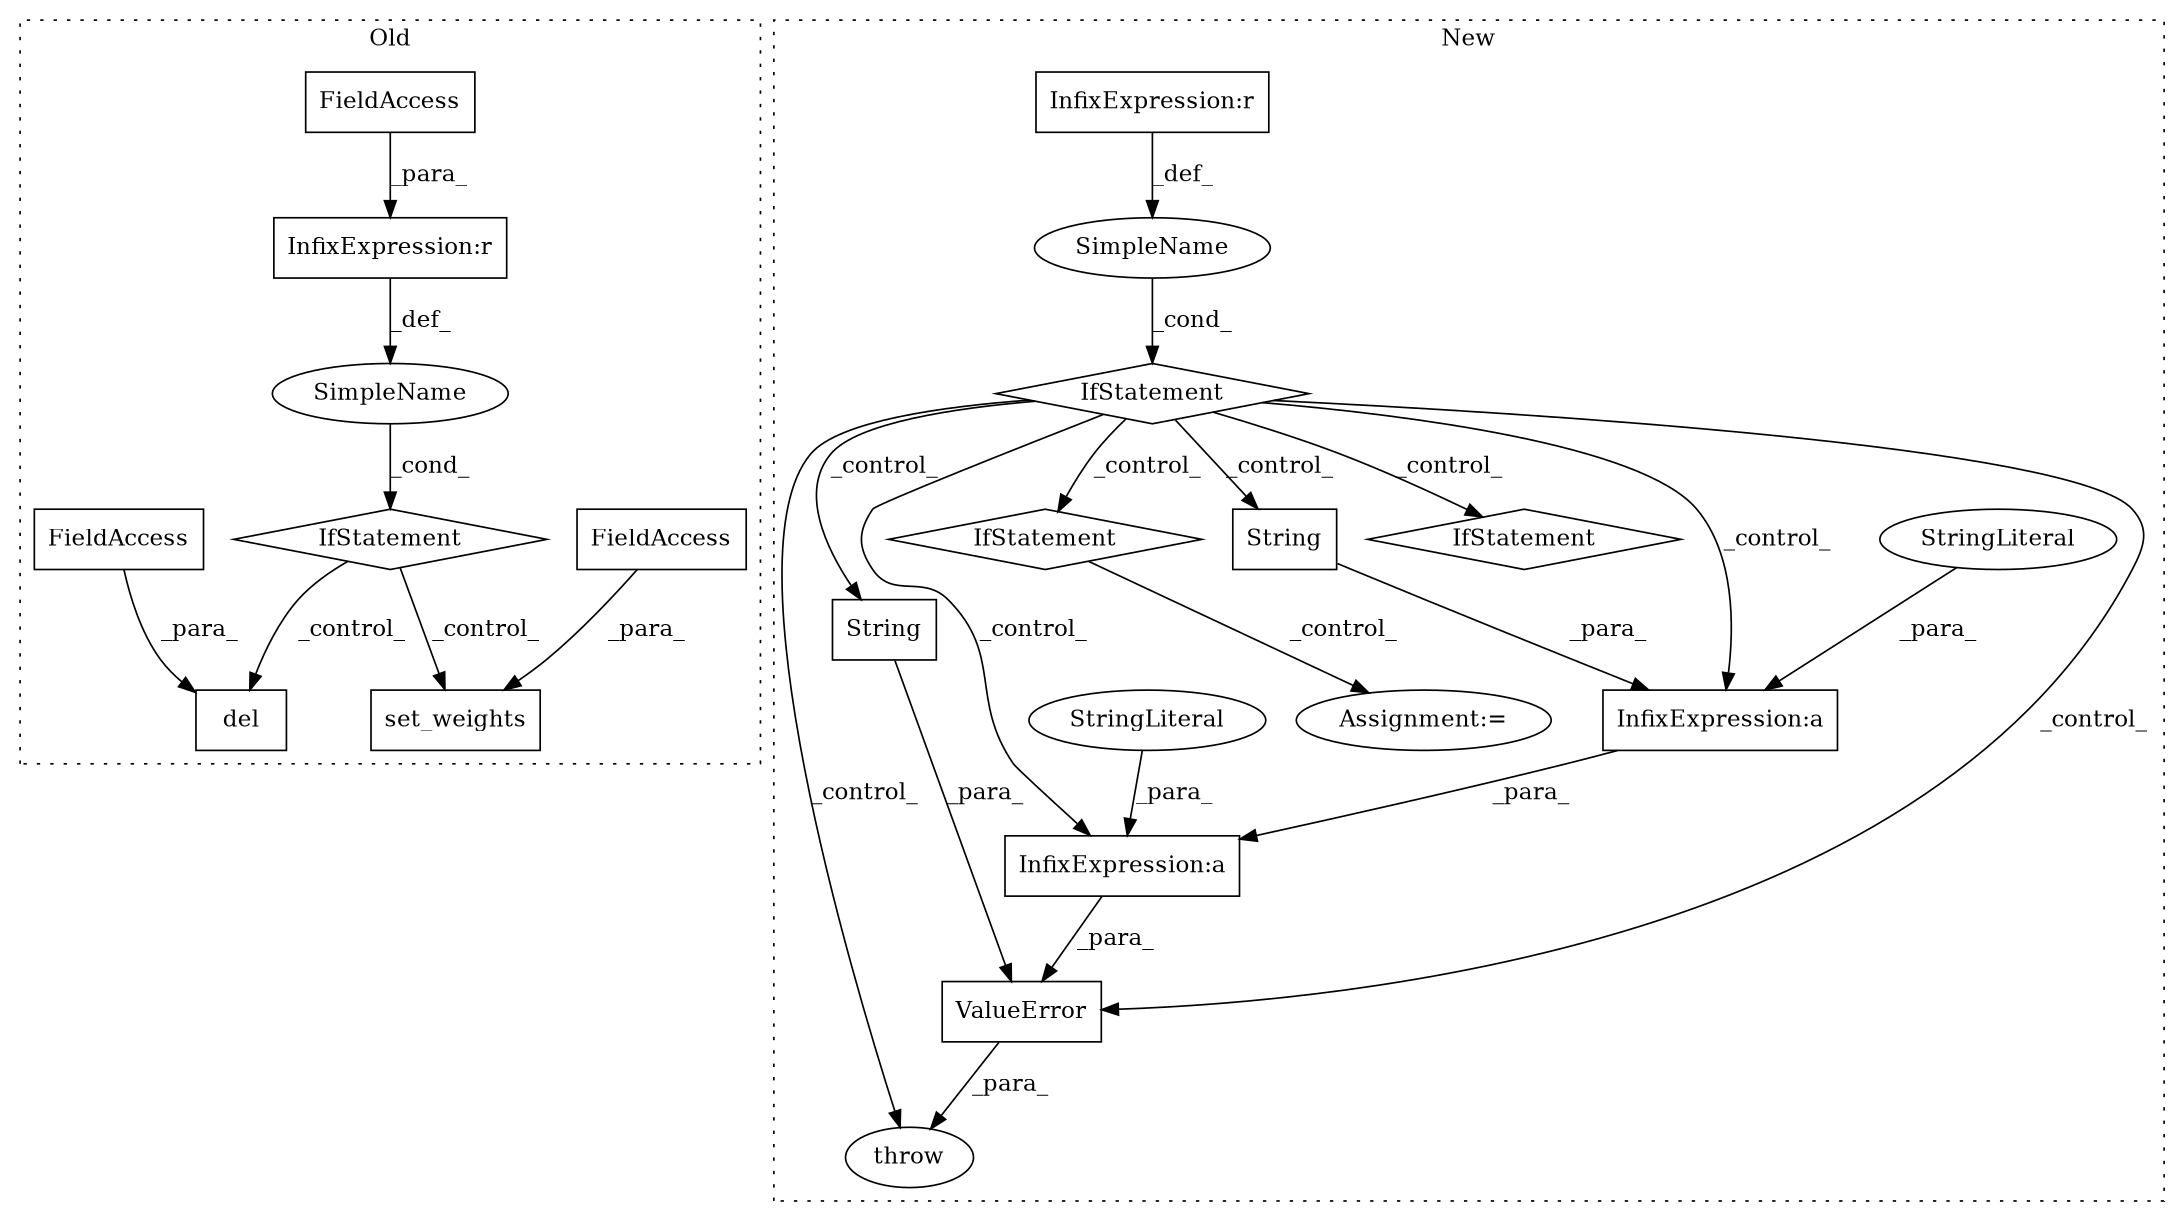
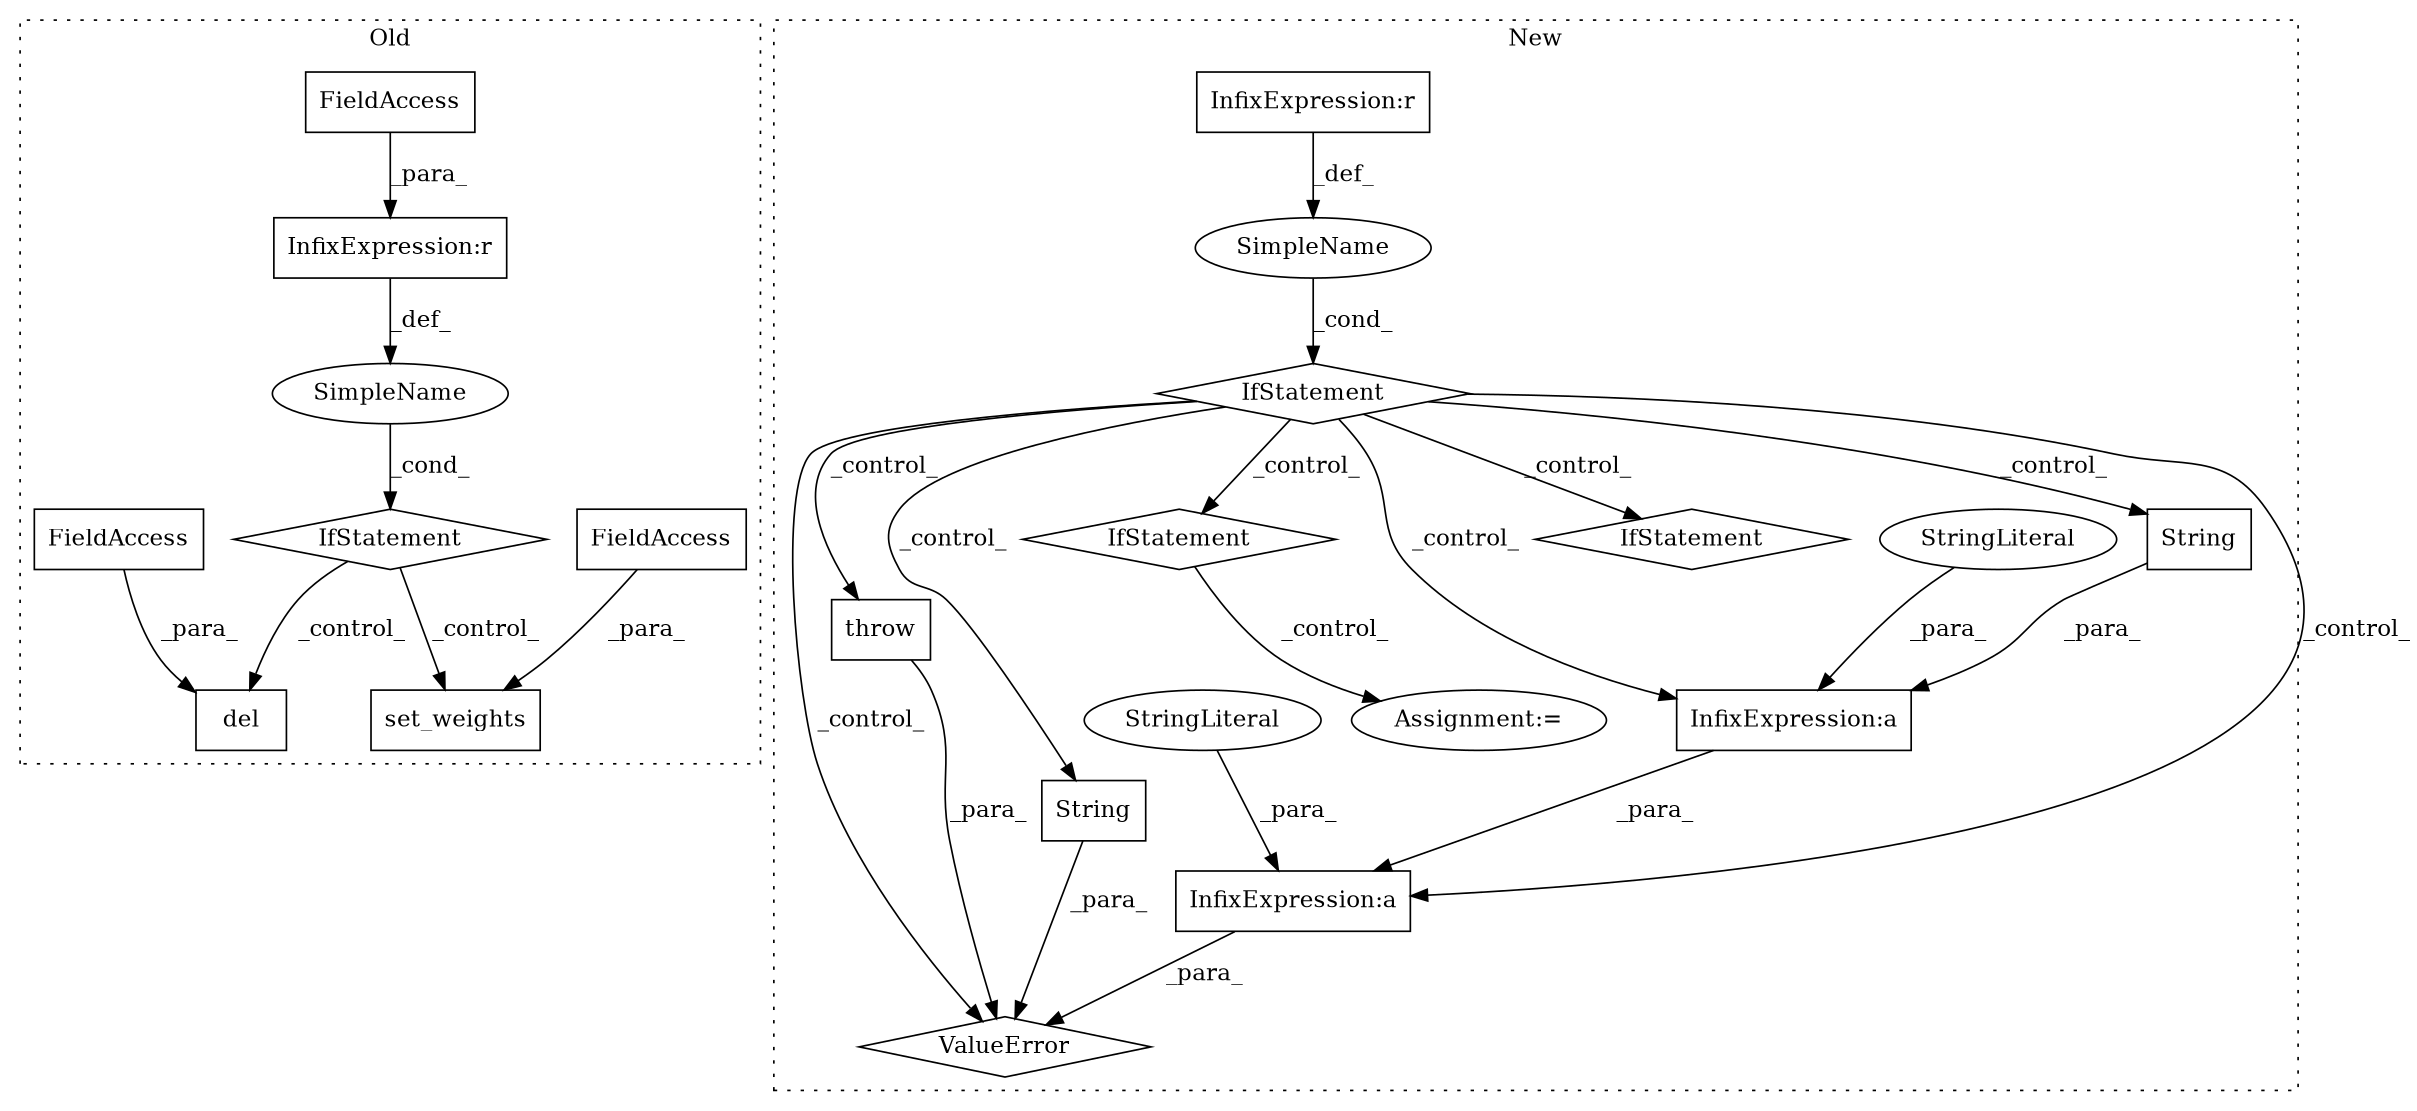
node "ValueError": shape box -> diamond
edge "ValueError" -> "throw": reversed
node "throw": shape ellipse -> box
